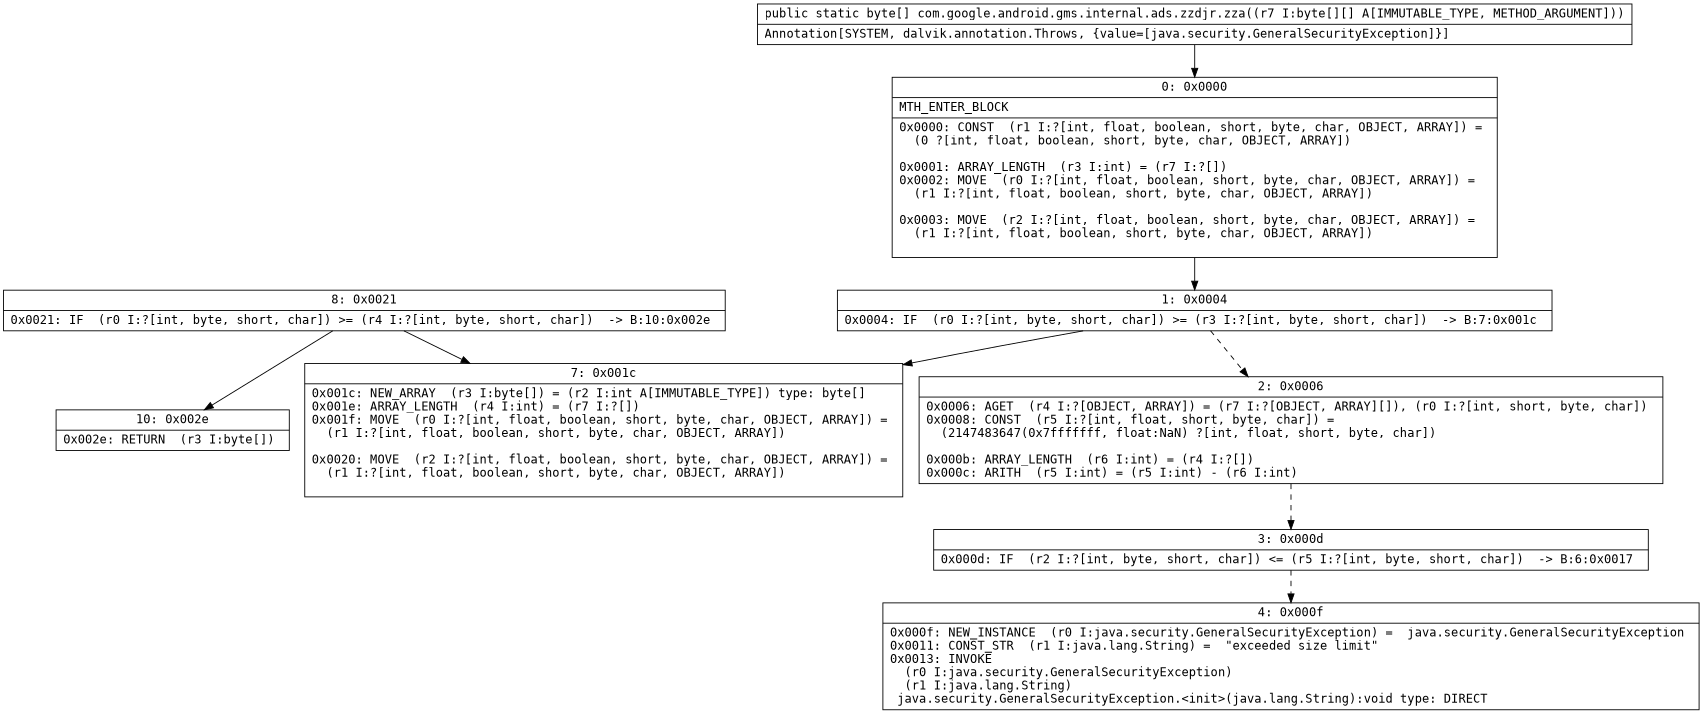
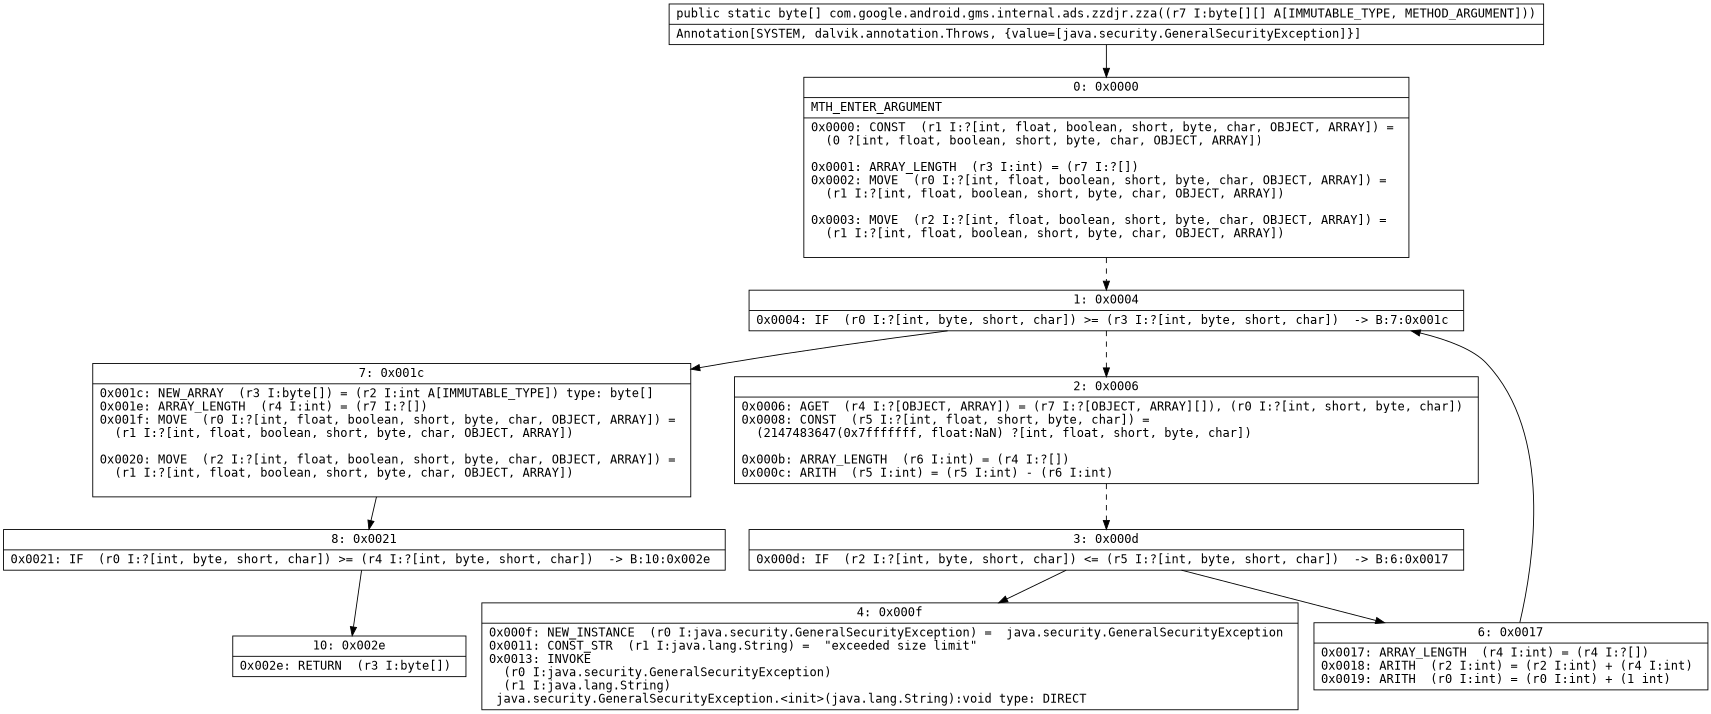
node "0: 0x0000": text "MTH_ENTER_BLOCK" -> "MTH_ENTER_ARGUMENT"
edge "0: 0x0000" -> "1: 0x0004": style solid -> dashed
edge "8: 0x0021" -> "7: 0x001c": reversed
edge "3: 0x000d" -> "4: 0x000f": style dashed -> solid
node "6: 0x0017": added
